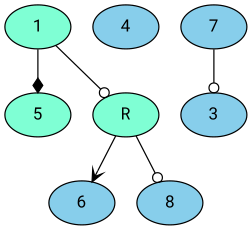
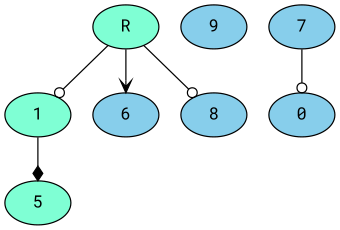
node "4": label "4" -> "9"
edge "1" -> "R": reversed
node "3": label "3" -> "0"
